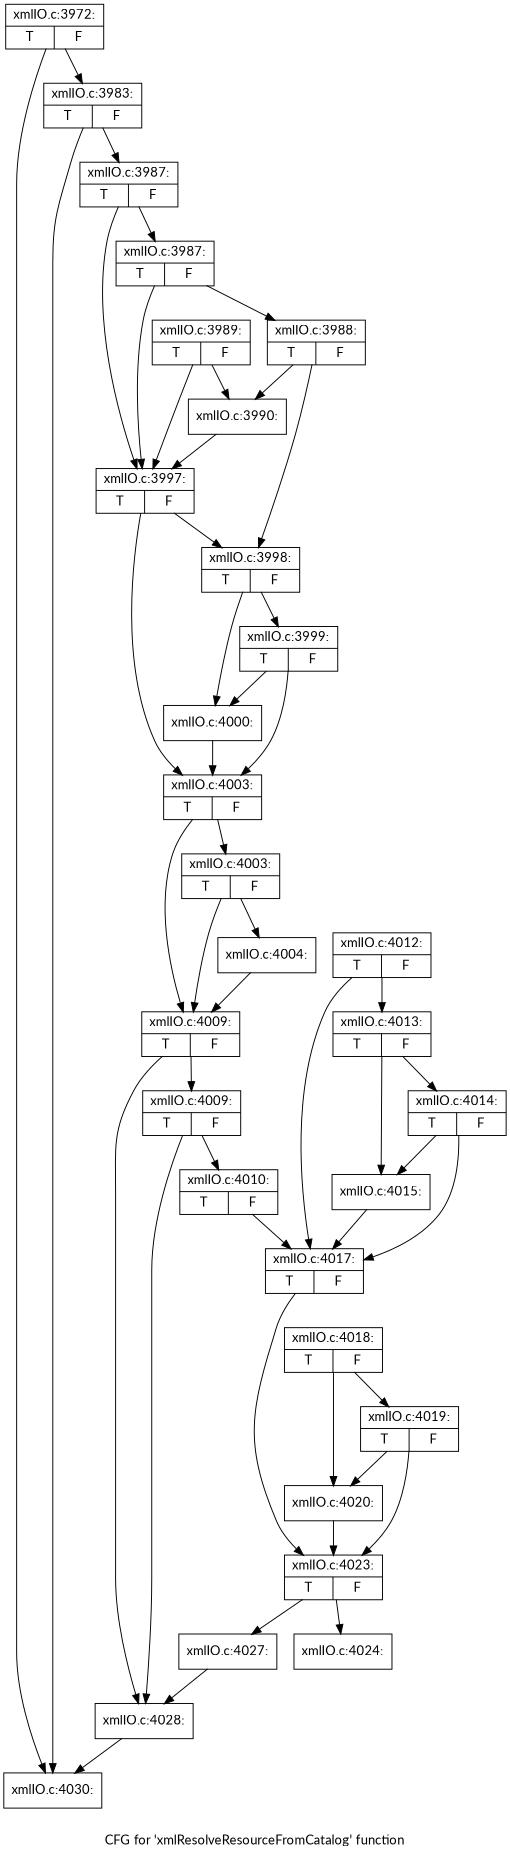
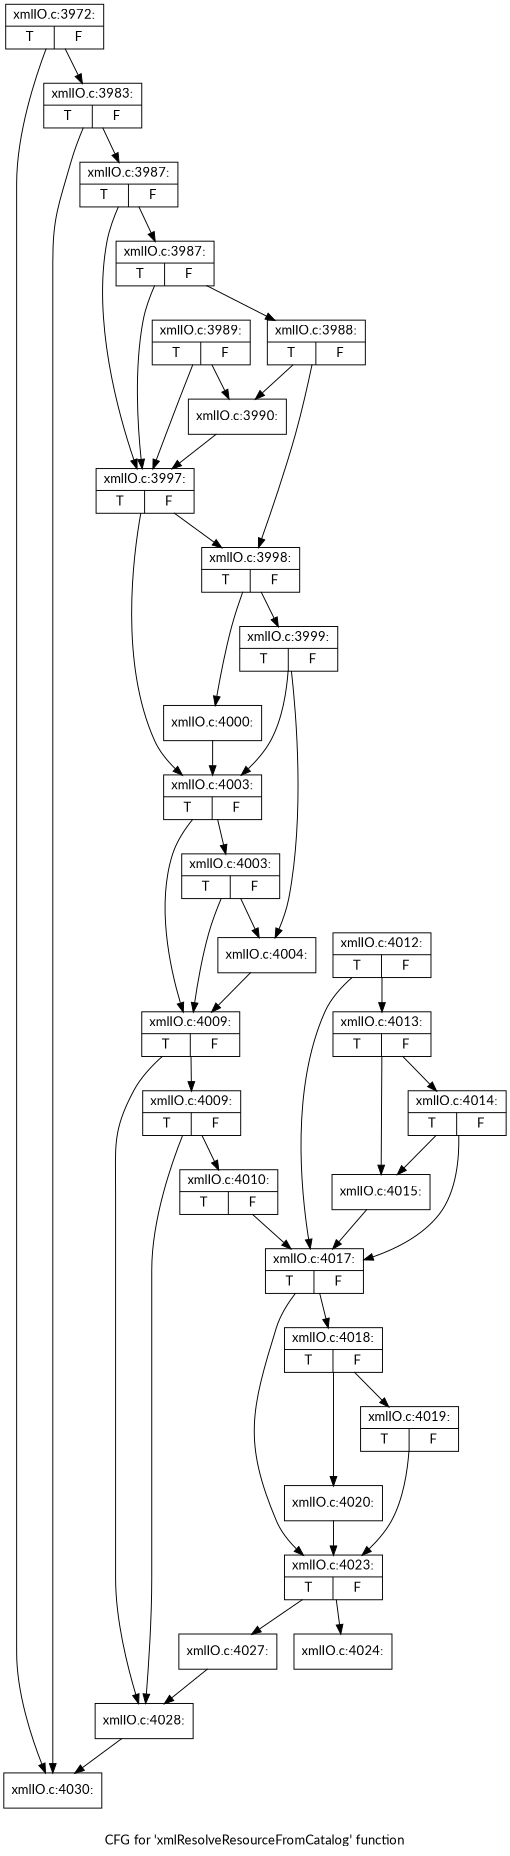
edge "xmlIO.c:3999:" -> "xmlIO.c:4000:": now "xmlIO.c:3999:" -> "xmlIO.c:4004:"
edge "xmlIO.c:4017:" -> "xmlIO.c:4018:": added
edge "xmlIO.c:4019:" -> "xmlIO.c:4020:": removed
